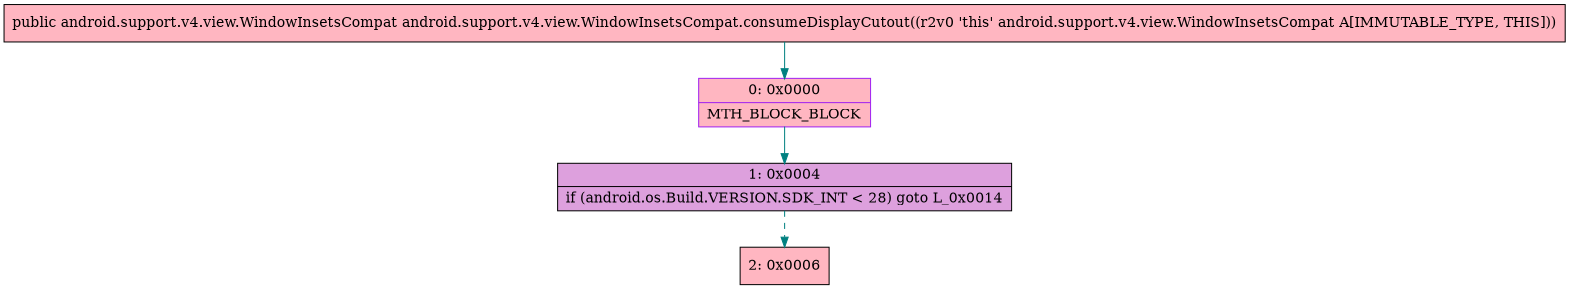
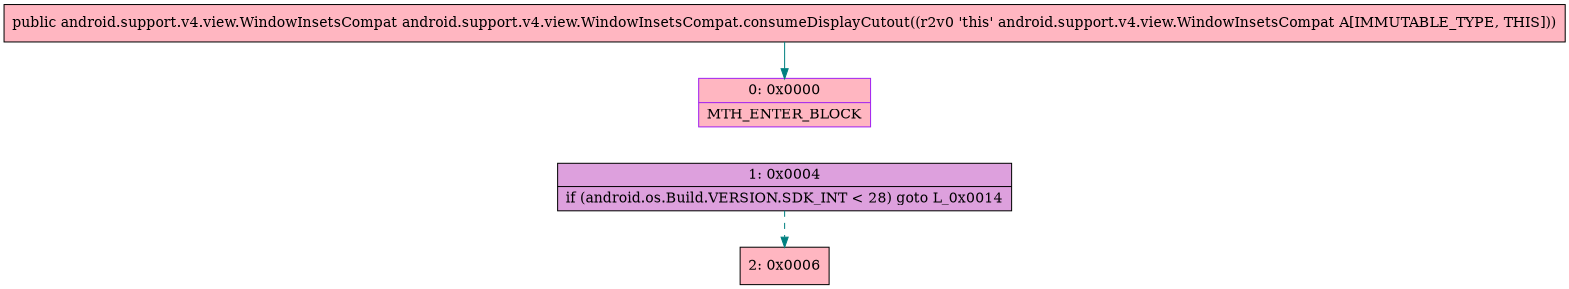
node "0: 0x0000": text "MTH_BLOCK_BLOCK" -> "MTH_ENTER_BLOCK"
edge "0: 0x0000" -> "1: 0x0004": removed
